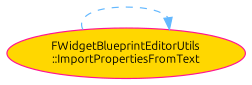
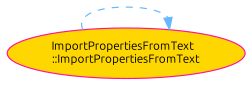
node "FWidgetBlueprintEditorUtils ::ImportPropertiesFromText": label "FWidgetBlueprintEditorUtils ::ImportPropertiesFromText" -> "ImportPropertiesFromText ::ImportPropertiesFromText"
